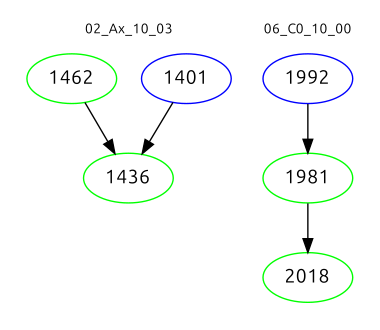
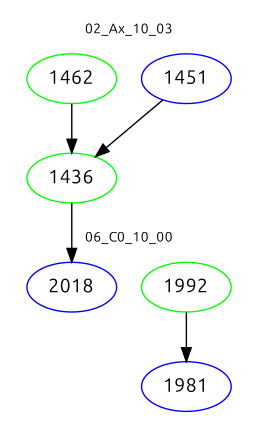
node "1401": label "1401" -> "1451"
node "1992": color blue -> green
node "1981": color green -> blue
edge "1981" -> "2018": now "1436" -> "2018"
node "2018": color green -> blue
